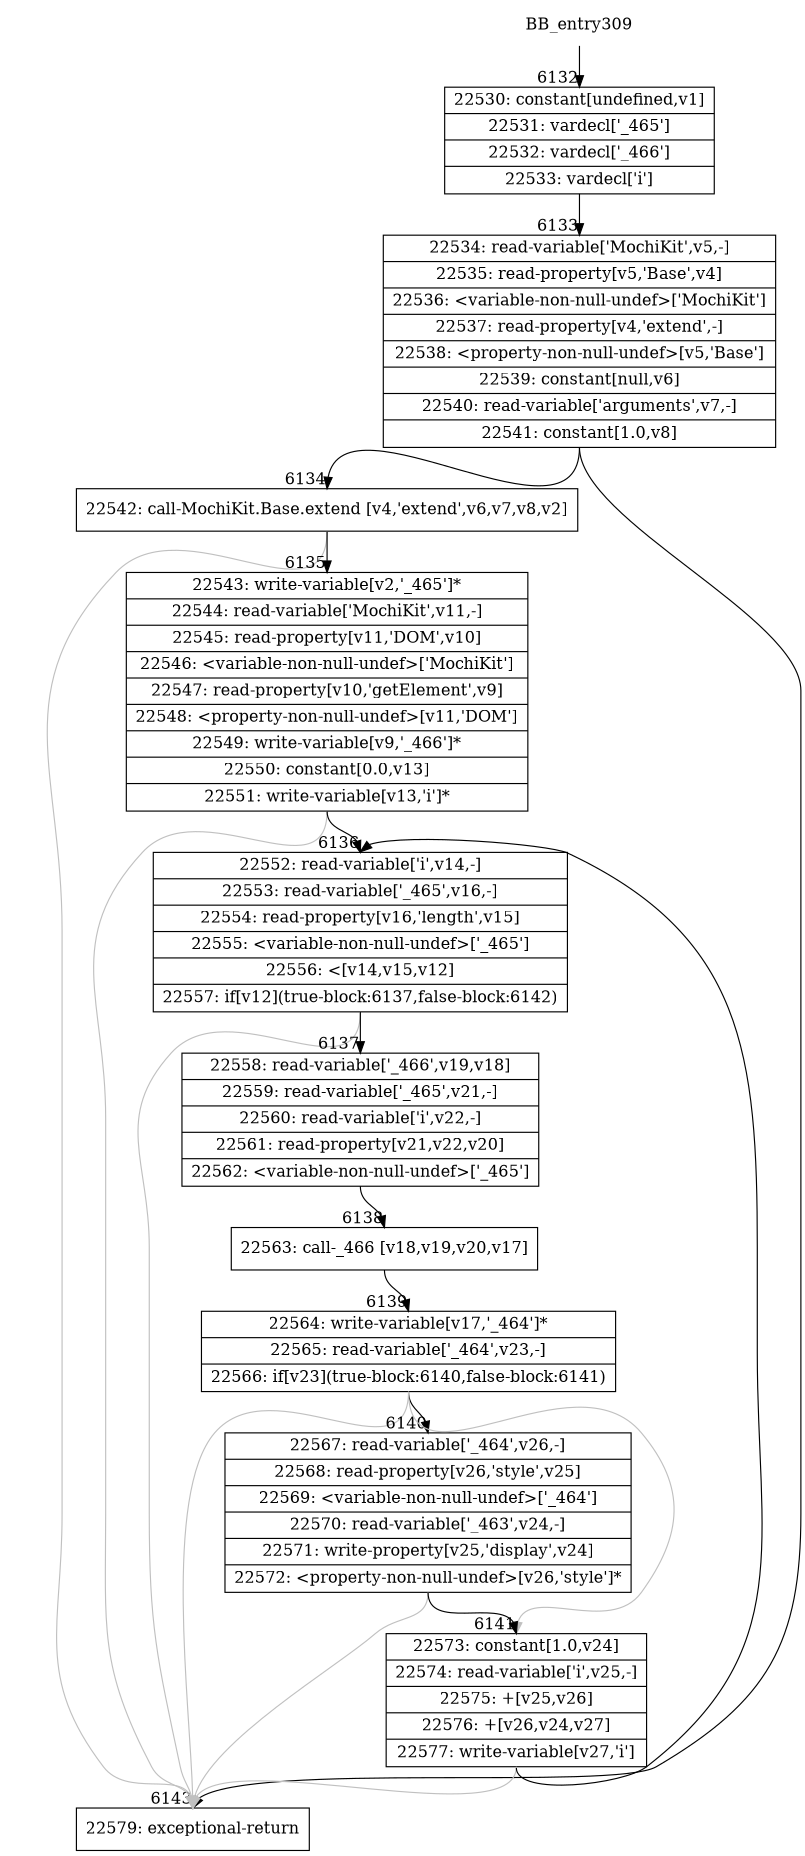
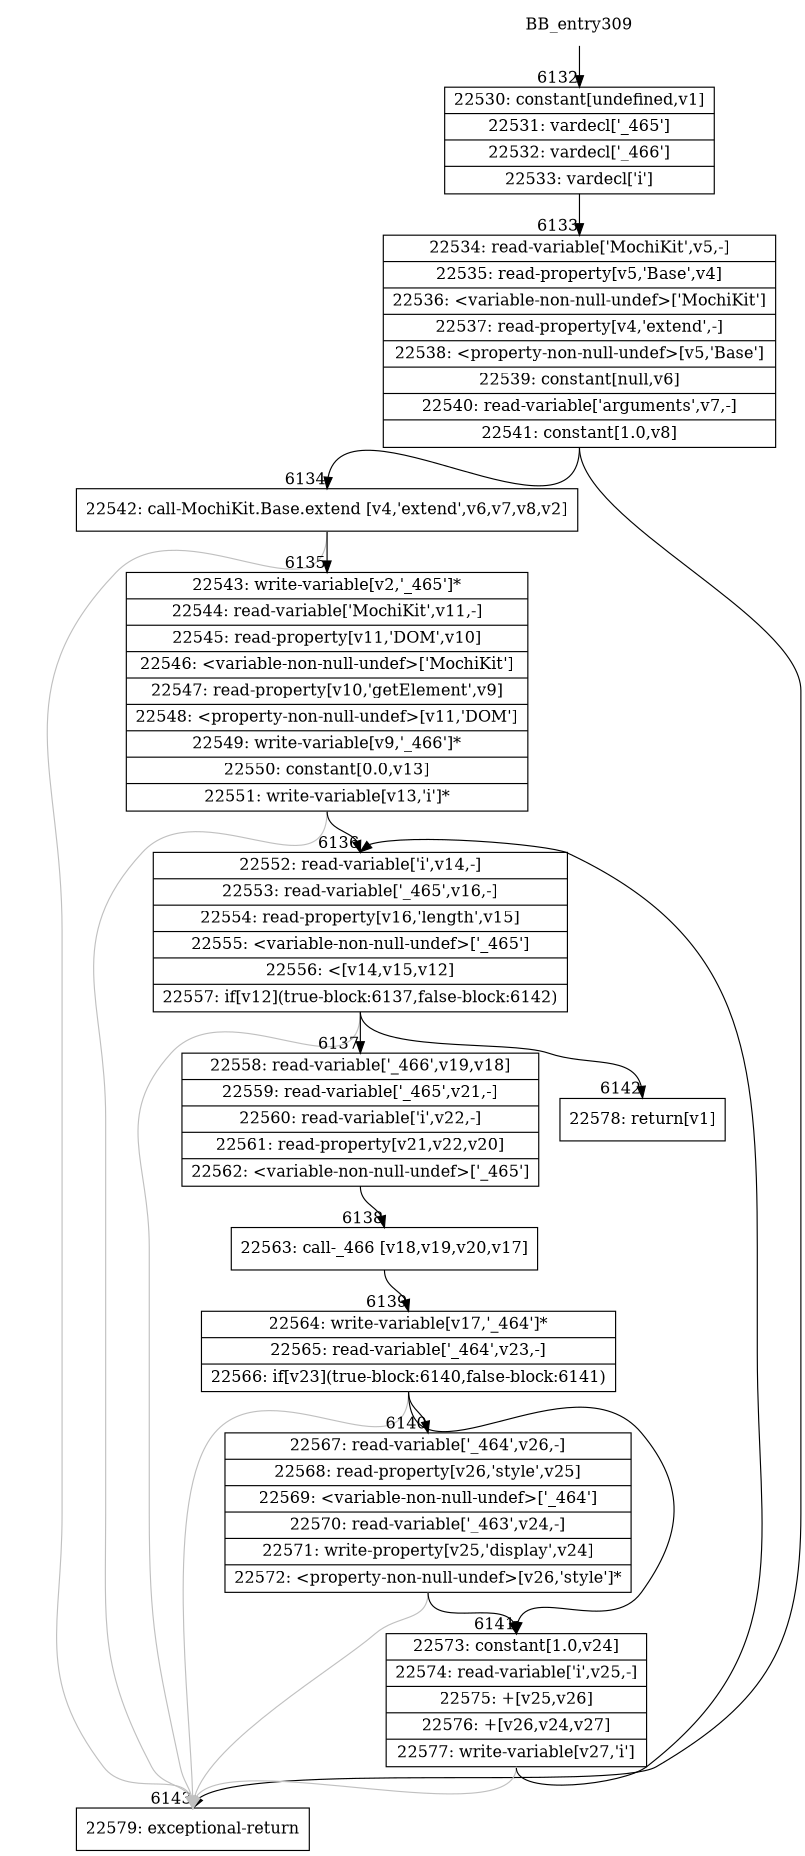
node "22578: return[v1]": added
edge "22564: write-variable[v17,'_464']*" -> "22573: constant[1.0,v24]": color gray -> black
